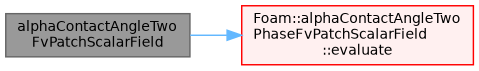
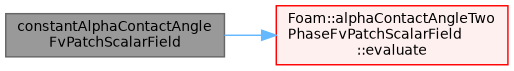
node "alphaContactAngleTwo FvPatchScalarField": label "alphaContactAngleTwo FvPatchScalarField" -> "constantAlphaContactAngle FvPatchScalarField"
